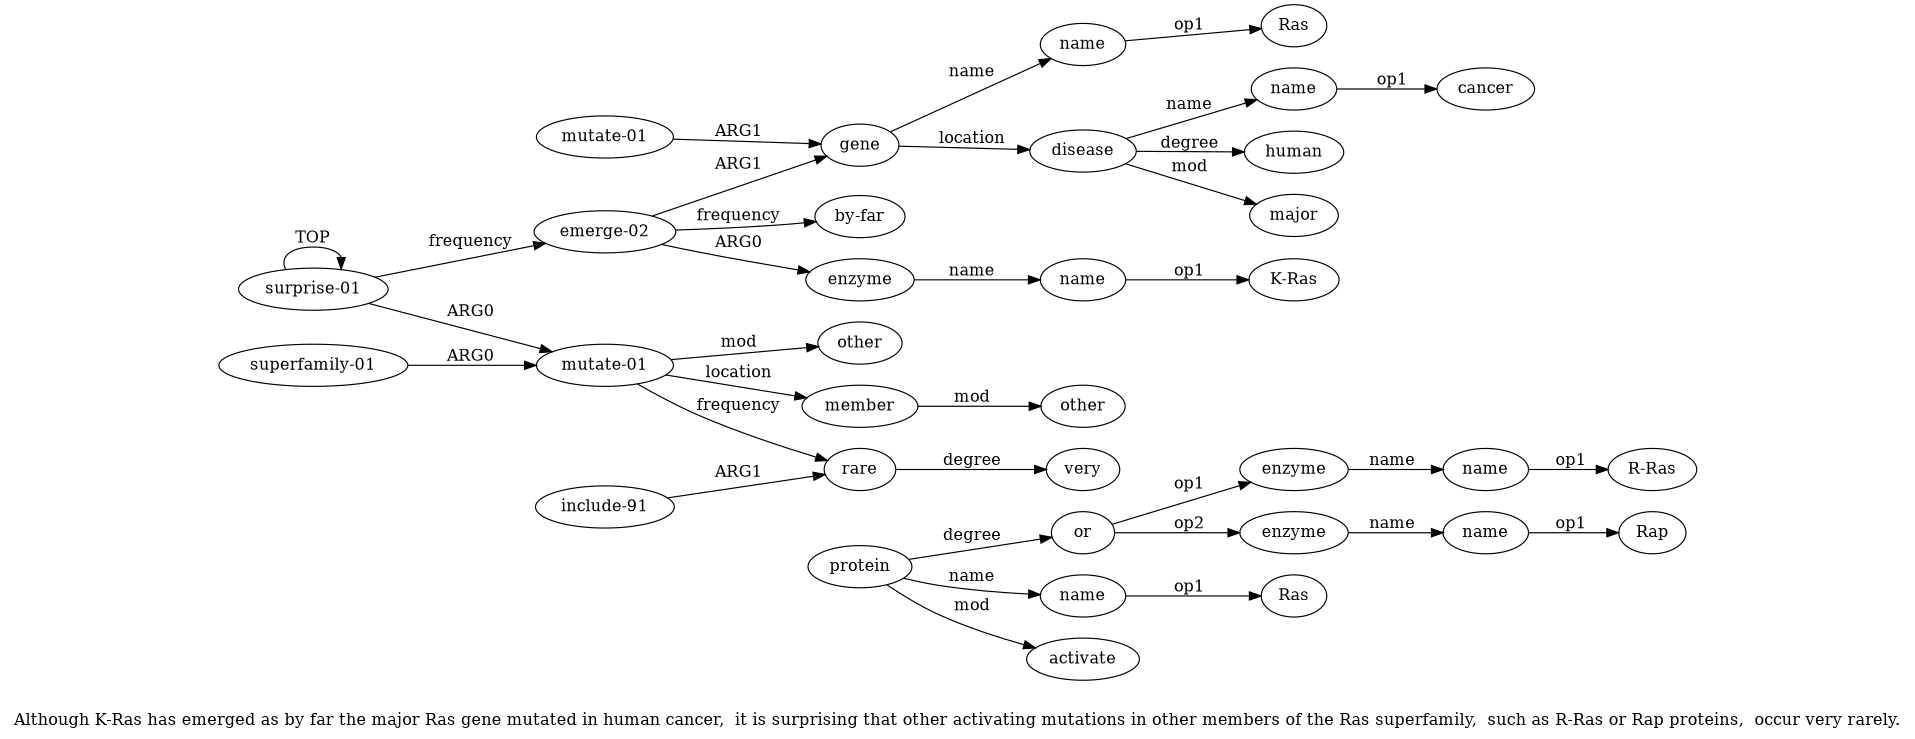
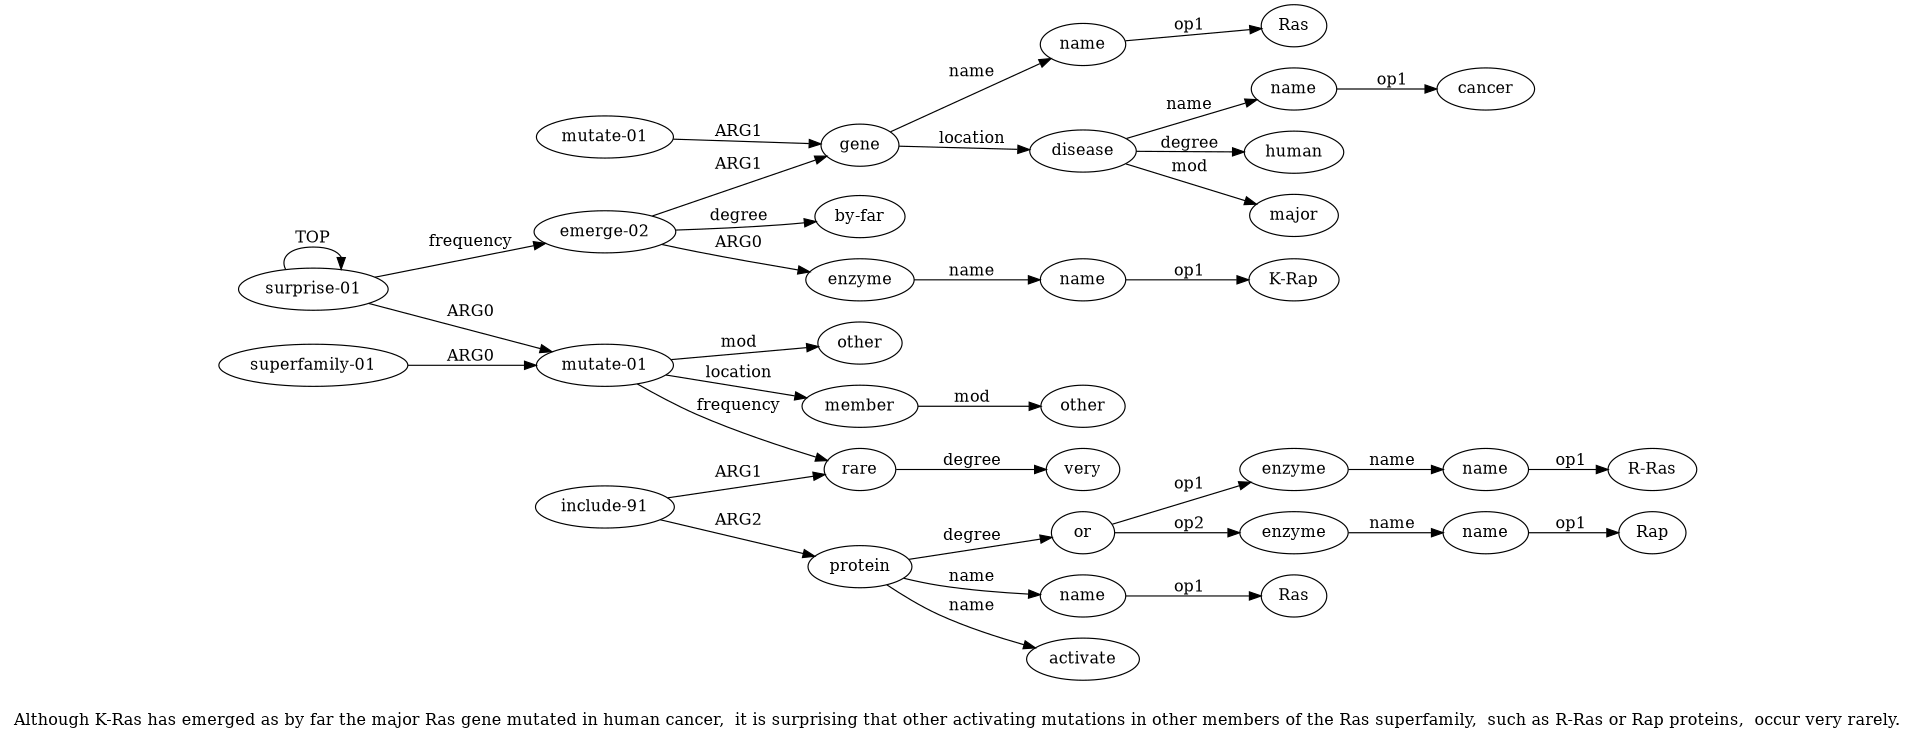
edge "emerge-02" -> "by-far": label "frequency" -> "degree"
node "K-Ras": label "K-Ras" -> "K-Rap"
edge "include-91" -> "protein": added, label "ARG2"
edge "protein" -> "activate": label "mod" -> "name"
